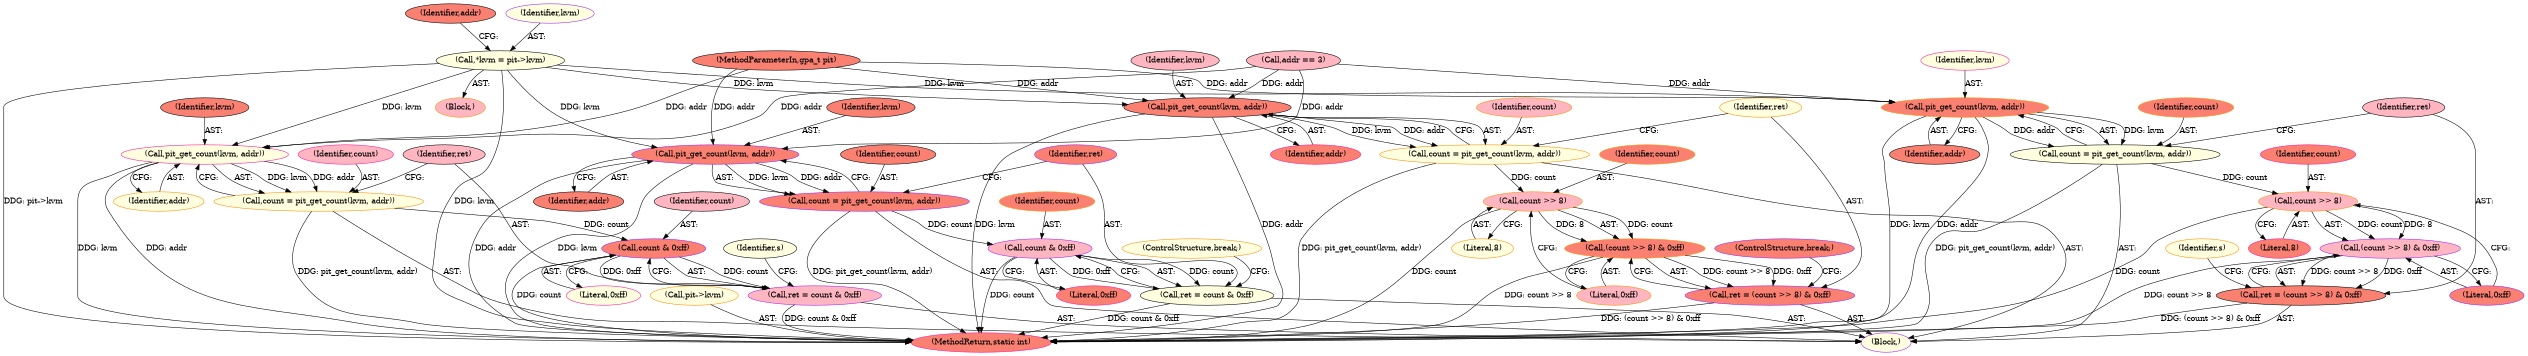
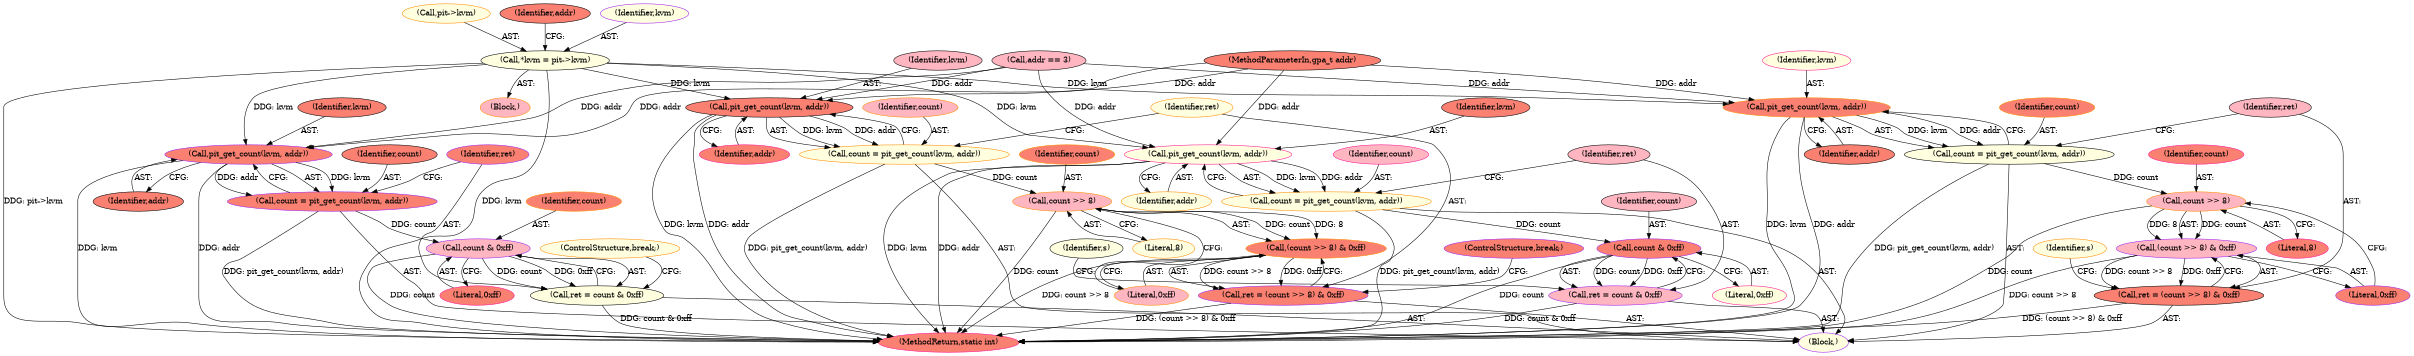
node "(MethodParameterIn,gpa_t pit)": label "(MethodParameterIn,gpa_t pit)" -> "(MethodParameterIn,gpa_t addr)"
edge "(Call,pit->kvm)" -> "(MethodReturn,static int)": now "(Call,pit->kvm)" -> "(Call,*kvm = pit->kvm)"
